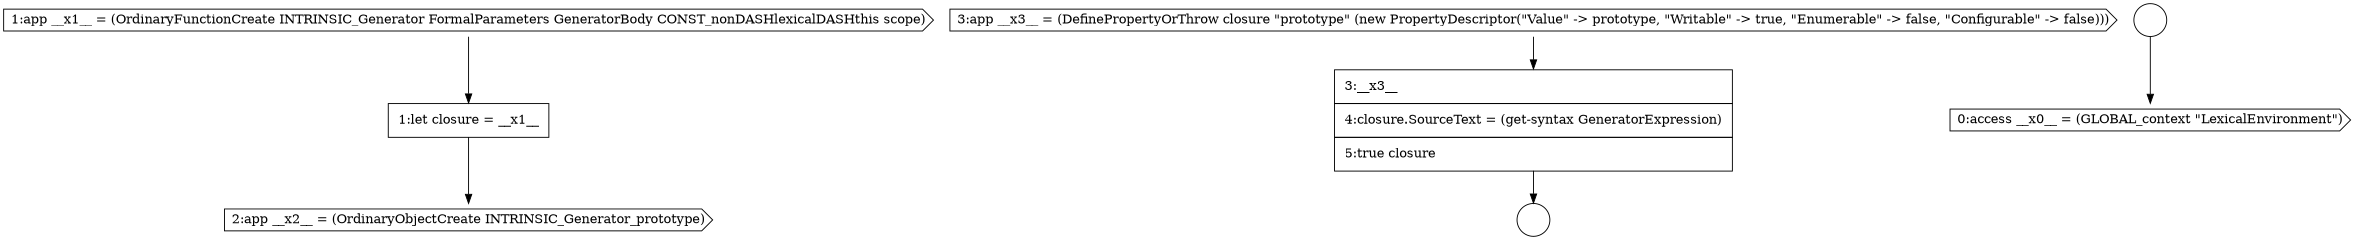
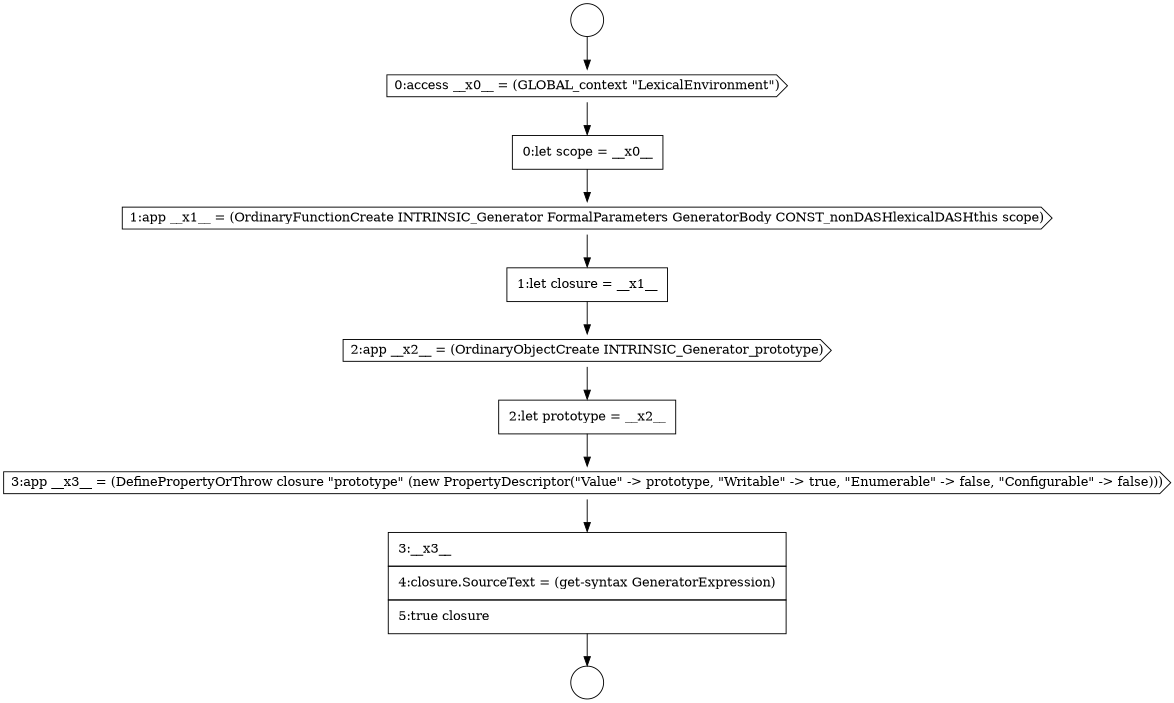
node "0:let scope = __x0__": added
node "2:let prototype = __x2__": added
